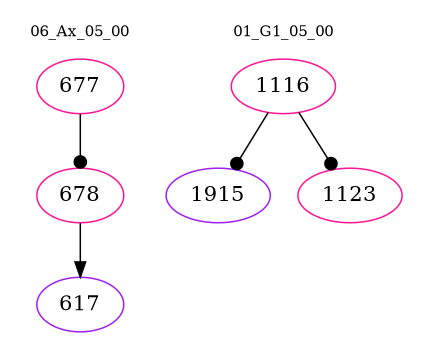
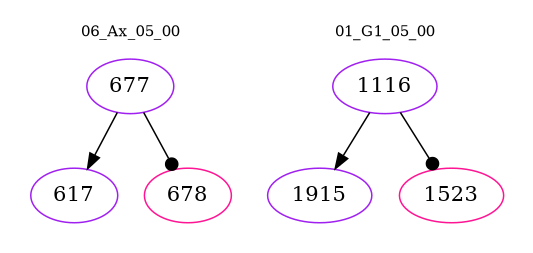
node "677": color deeppink -> purple
node "1116": color deeppink -> purple
edge "1116" -> "1915": arrowhead dot -> normal
node "1123": label "1123" -> "1523"
edge "678" -> "617": now "677" -> "617"
